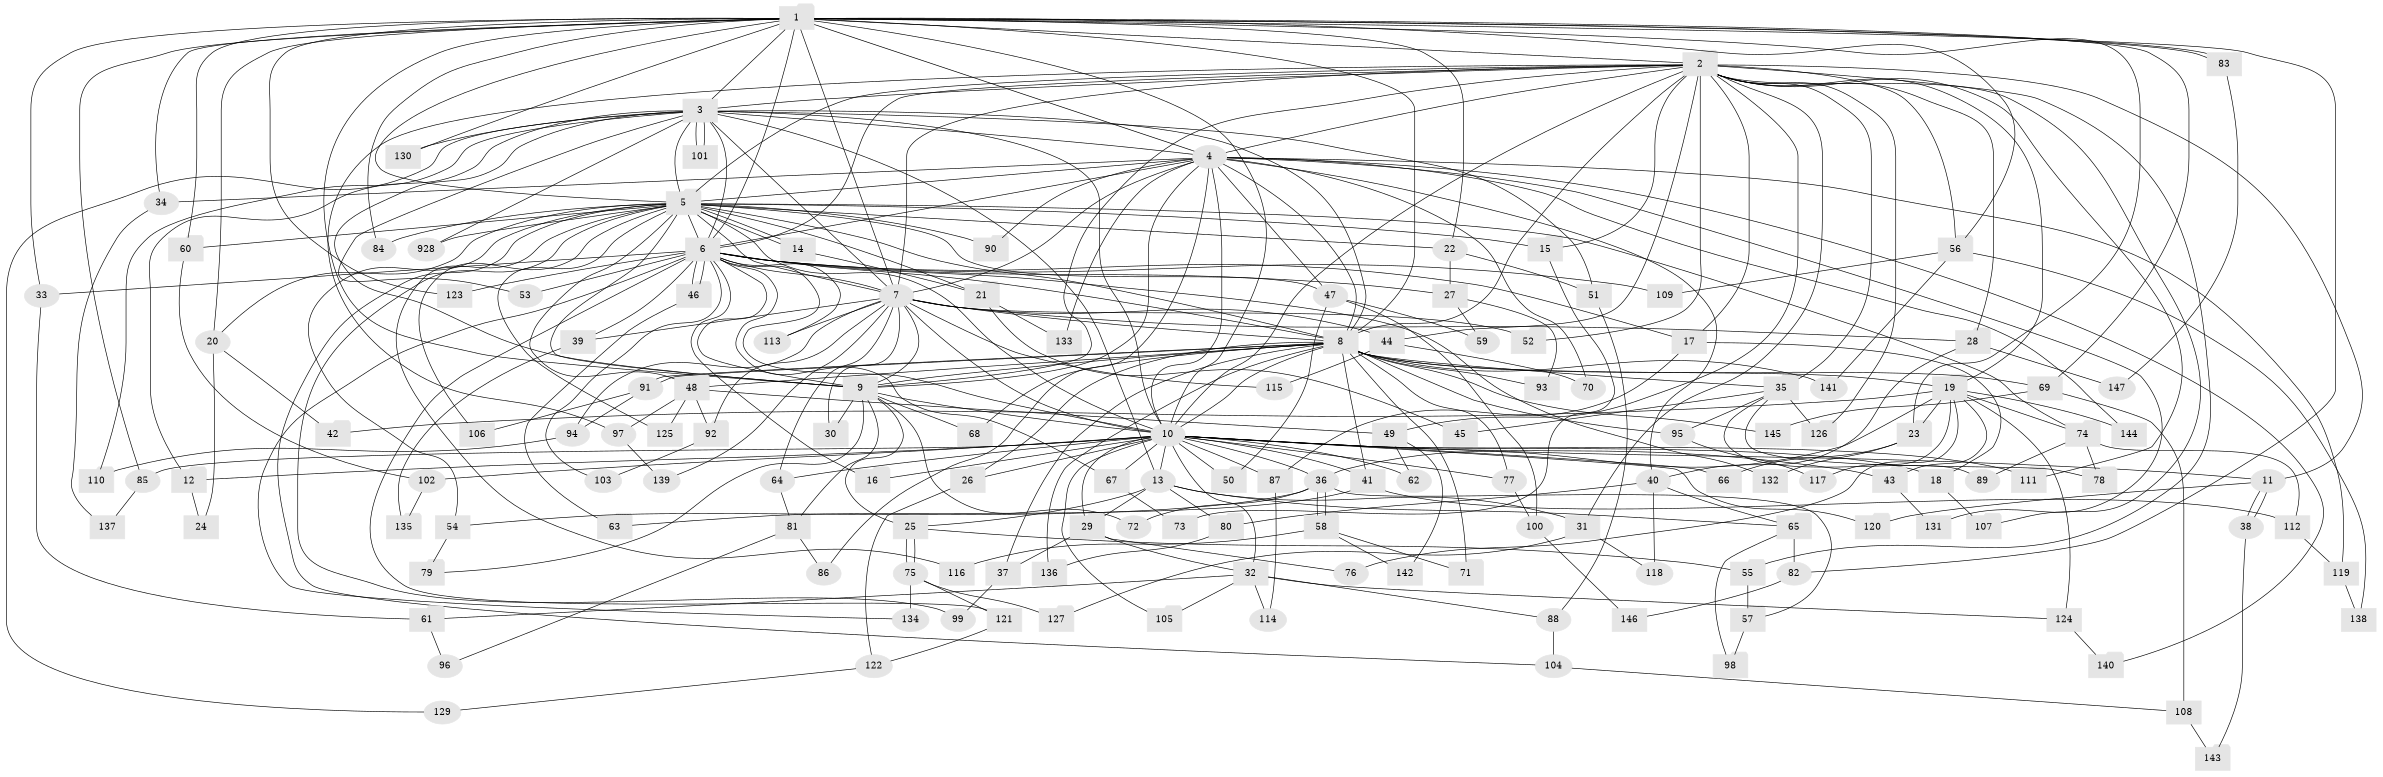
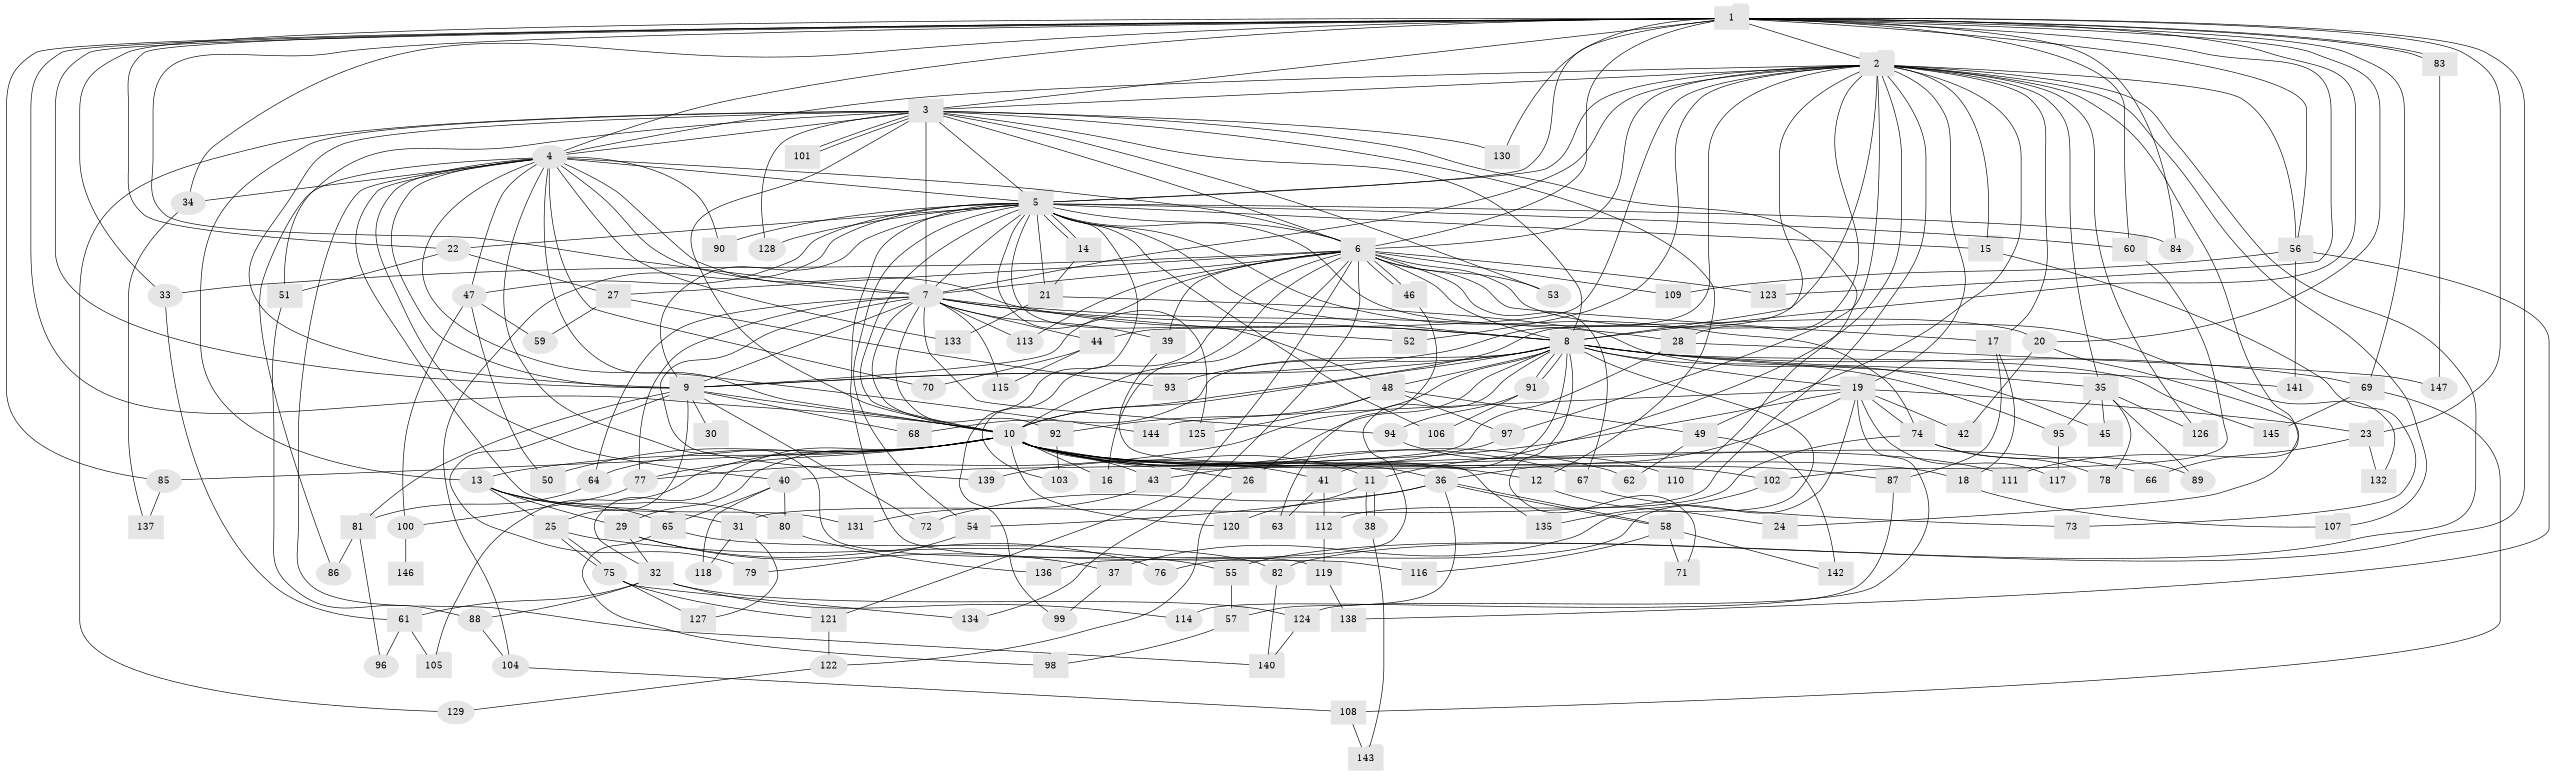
node "928": label "928" -> "128"
edge "7" -- "30": now "7" -- "77"
edge "32" -- "105": now "61" -- "105"
edge "82" -- "146": now "82" -- "140"
